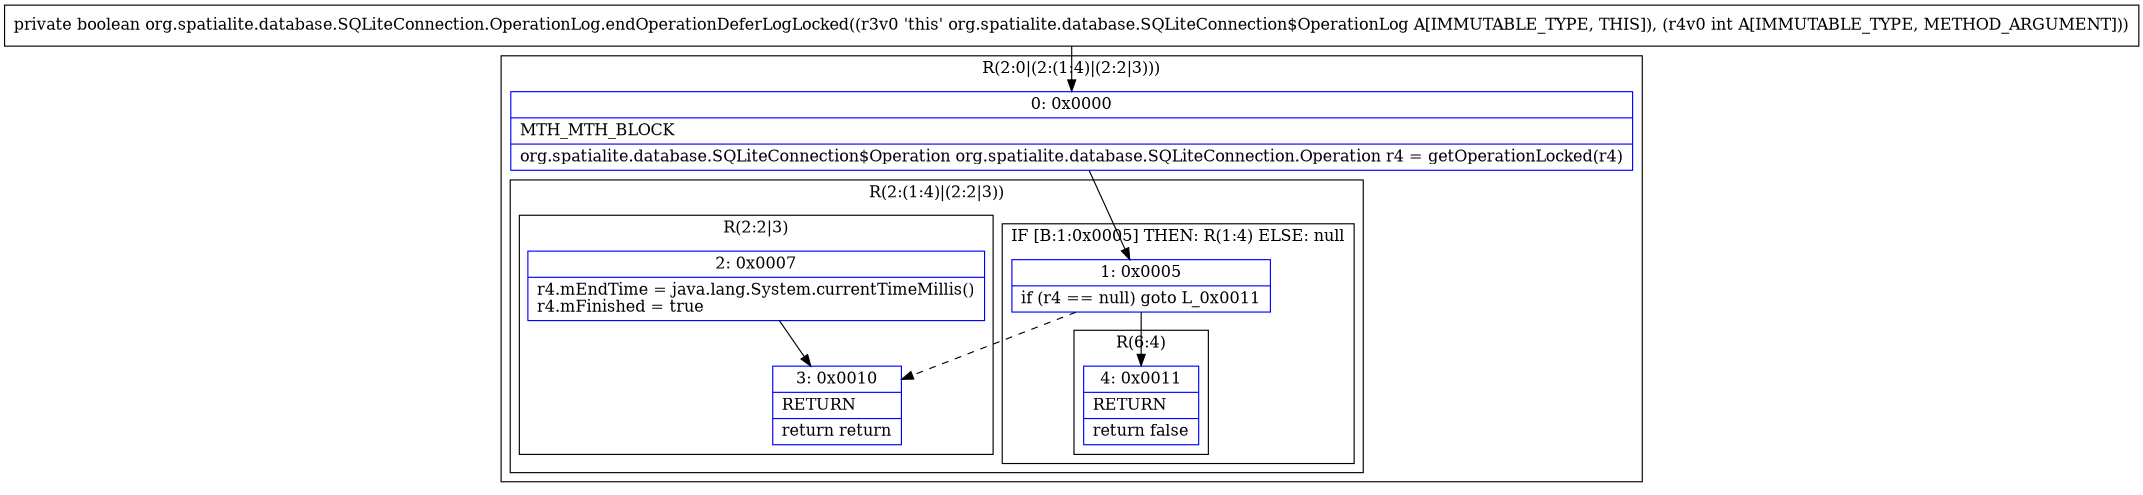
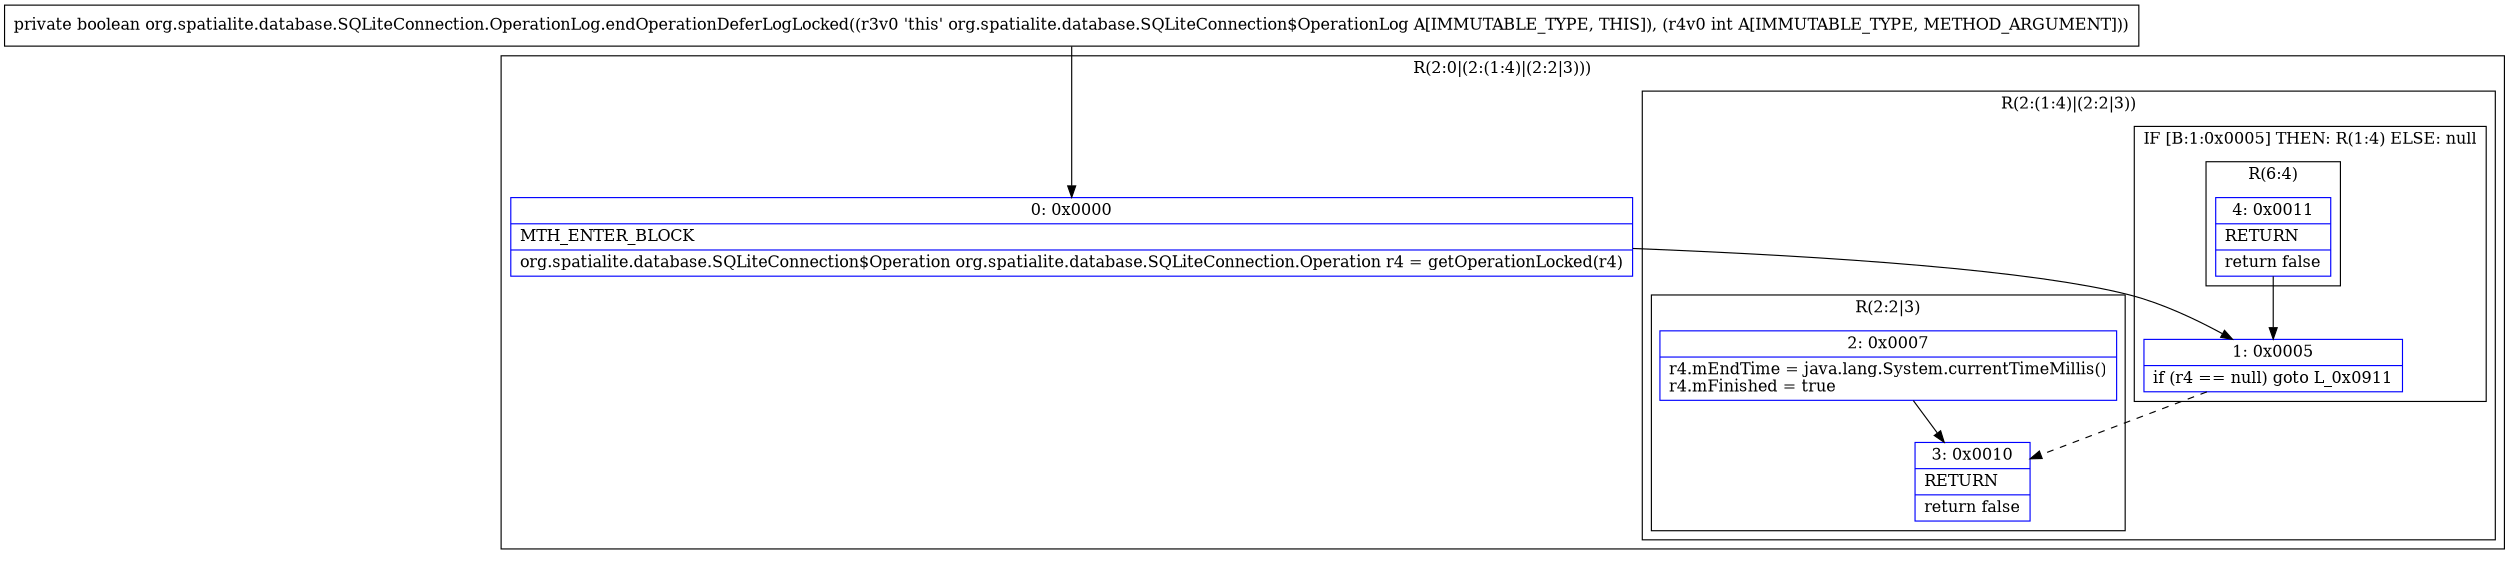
node "0: 0x0000": text "MTH_MTH_BLOCK" -> "MTH_ENTER_BLOCK"
node "1: 0x0005": text "if (r4 == null) goto L_0x0011" -> "if (r4 == null) goto L_0x0911"
edge "1: 0x0005" -> "4: 0x0011": reversed
node "3: 0x0010": text "return return" -> "return false"
